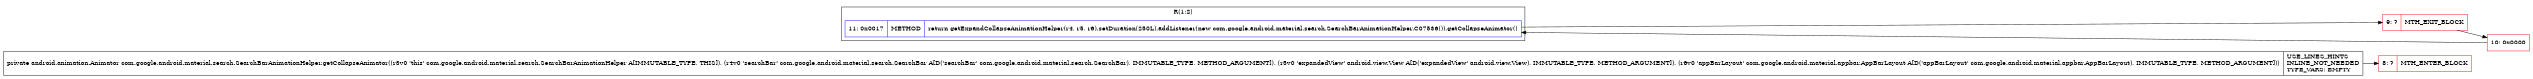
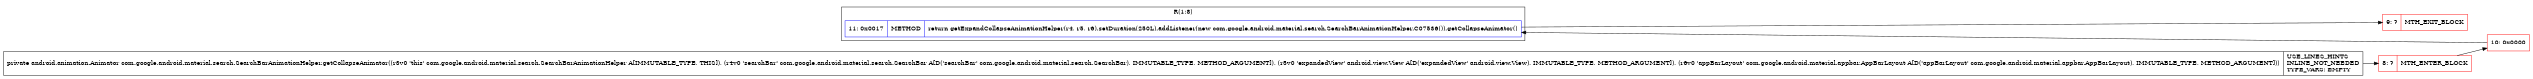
cluster "R(1:2)": label "R(1:2)" -> "R(1:8)"
edge "9: ?" -> "10: 0x0000": now "8: ?" -> "10: 0x0000"
